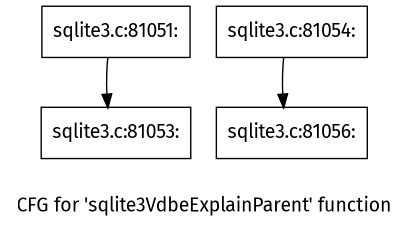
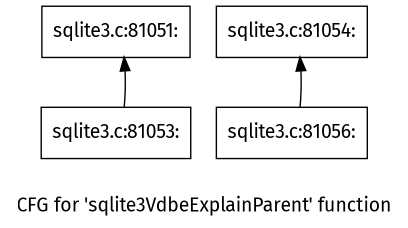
edge "sqlite3.c:81051:" -> "sqlite3.c:81053:": reversed
edge "sqlite3.c:81054:" -> "sqlite3.c:81056:": reversed
